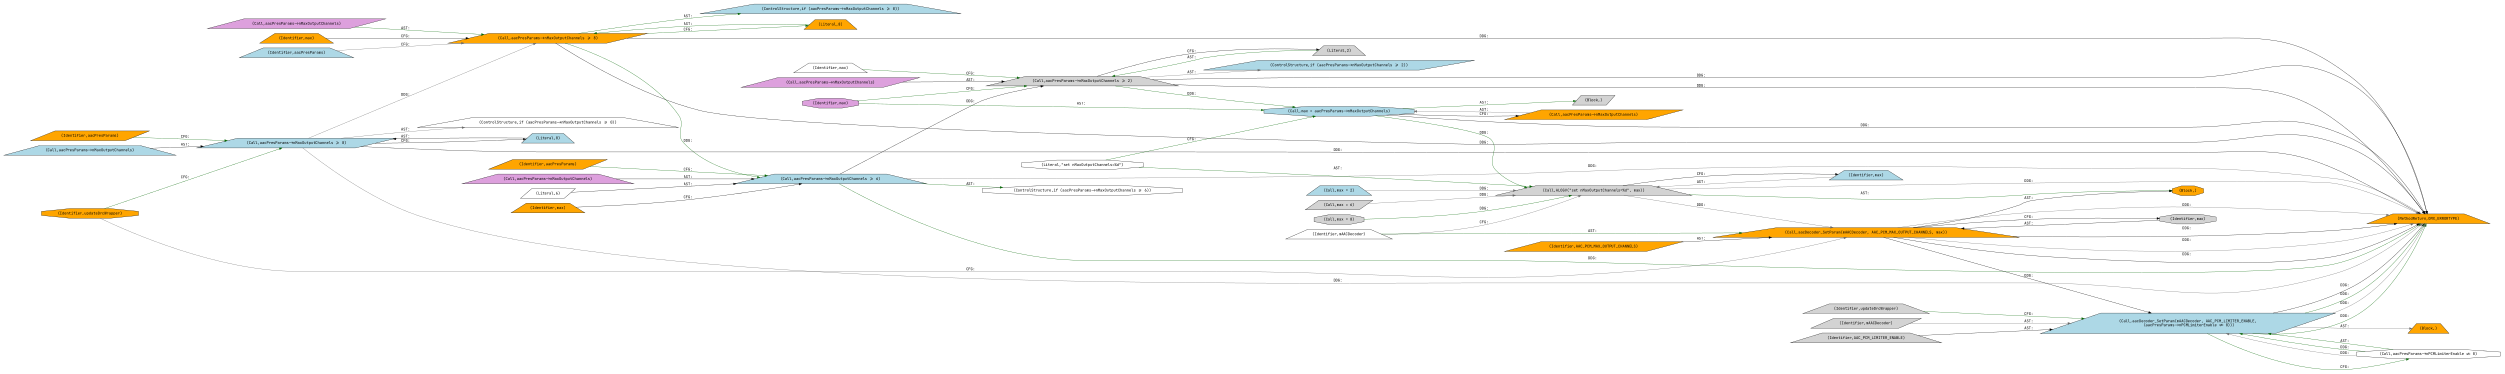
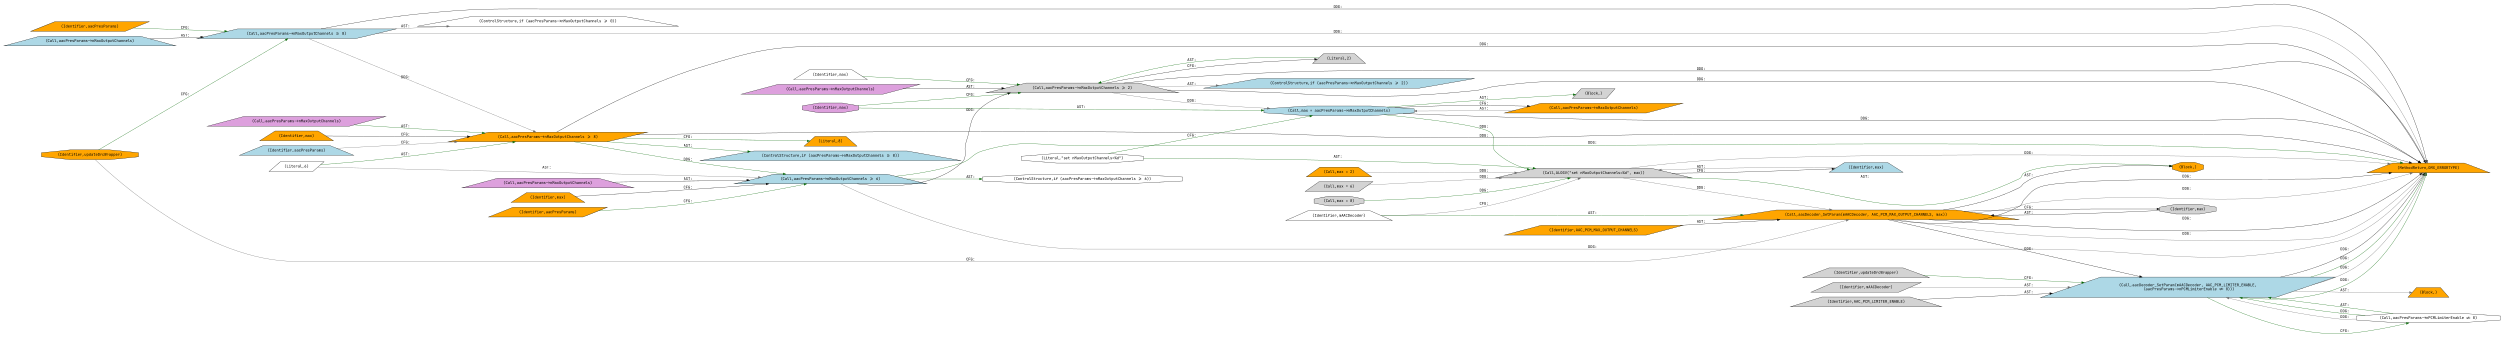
edge "(Literal,8)" -> "(Call,aacPresParams->nMaxOutputChannels >= 8)": now "(Literal,6)" -> "(Call,aacPresParams->nMaxOutputChannels >= 8)"
edge "(Call,aacPresParams->nMaxOutputChannels >= 2)" -> "(Call,max = aacPresParams->nMaxOutputChannels)": color darkgreen -> gray40
node "(Literal,0)": removed
edge "(Literal,6)" -> "(Call,aacPresParams->nMaxOutputChannels >= 6)": color black -> gray40
node "(Call,max = 2)": fillcolor lightblue -> orange
